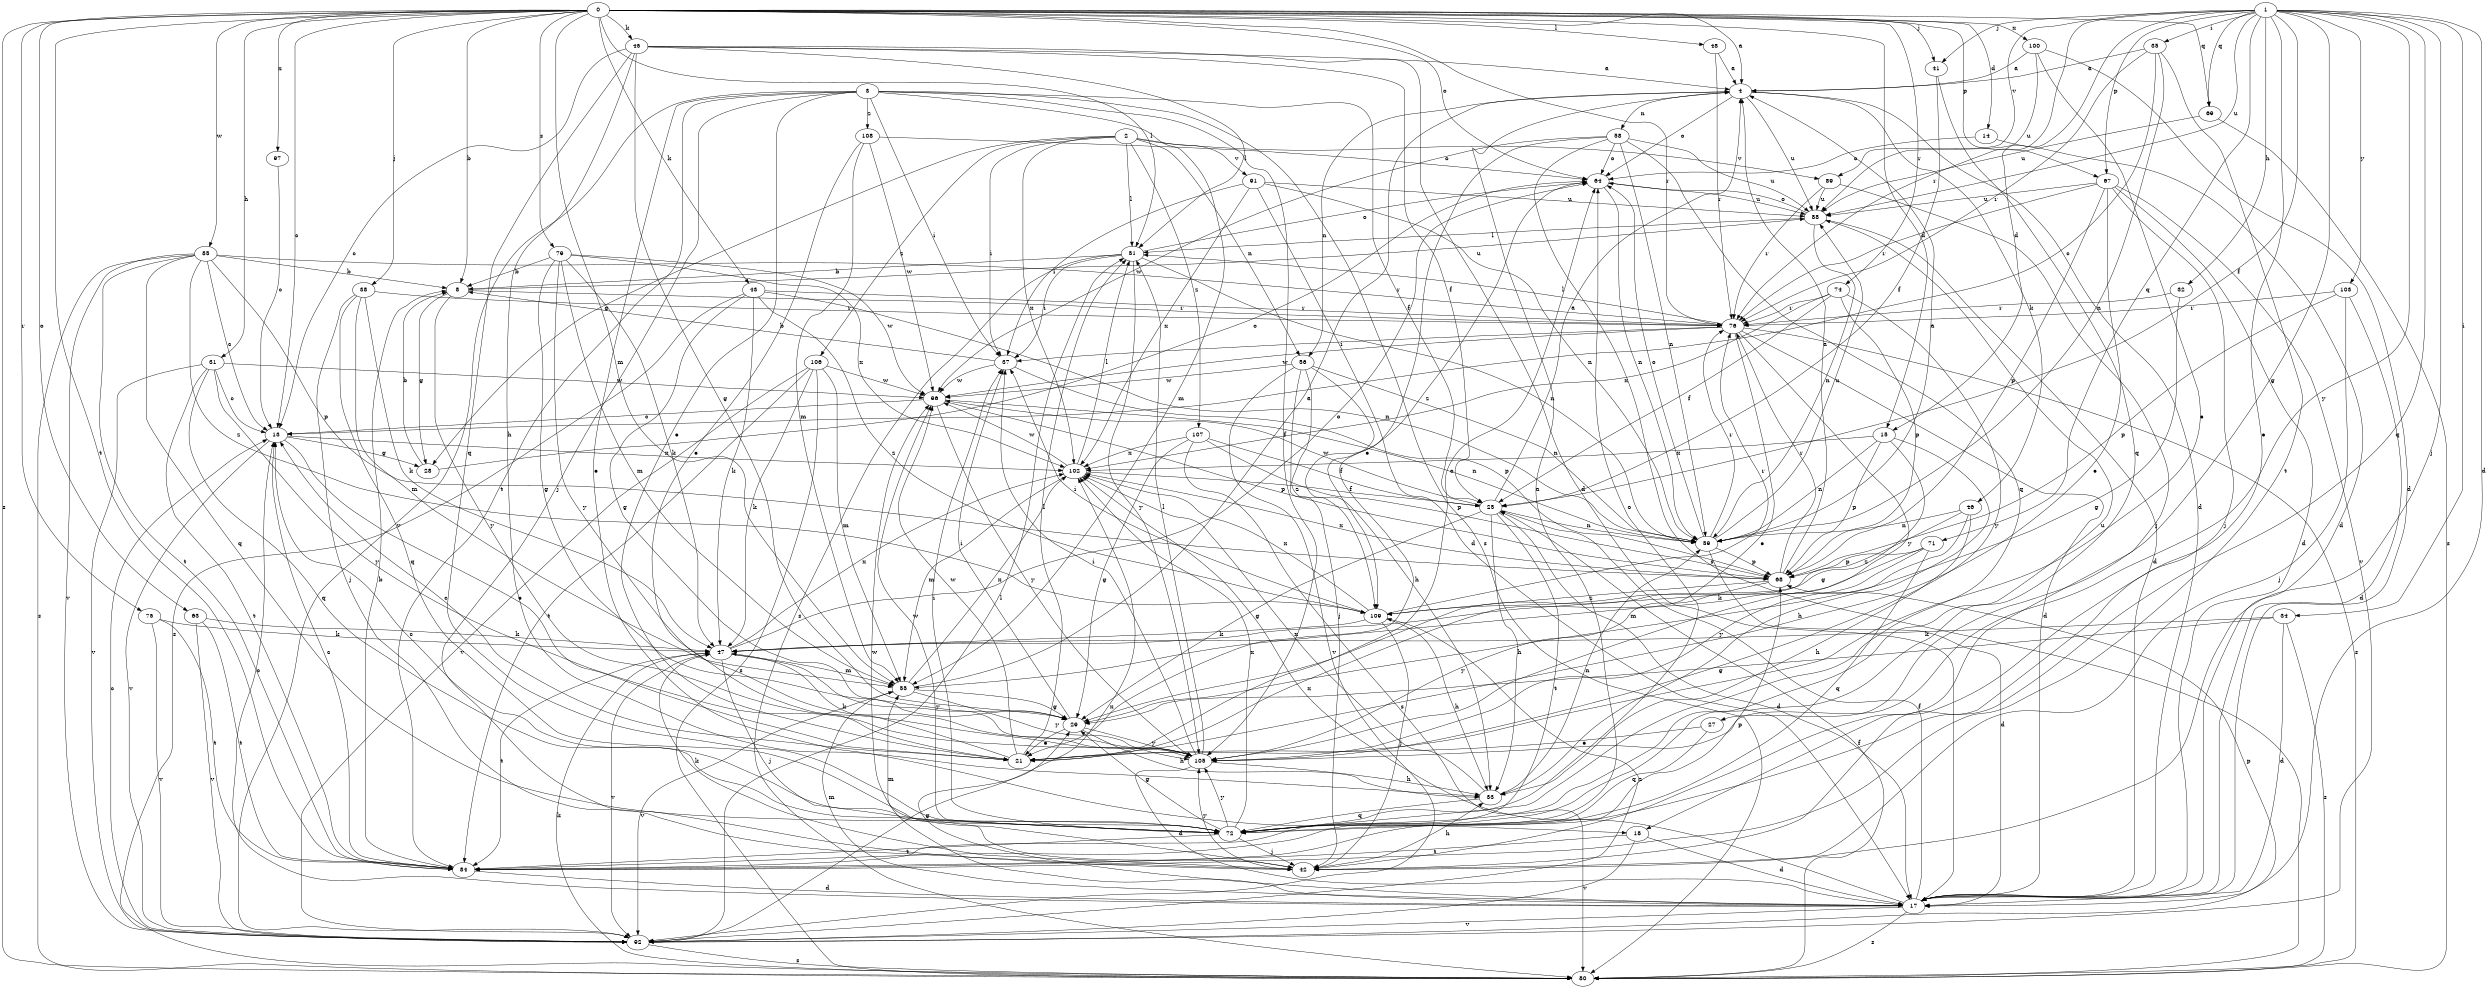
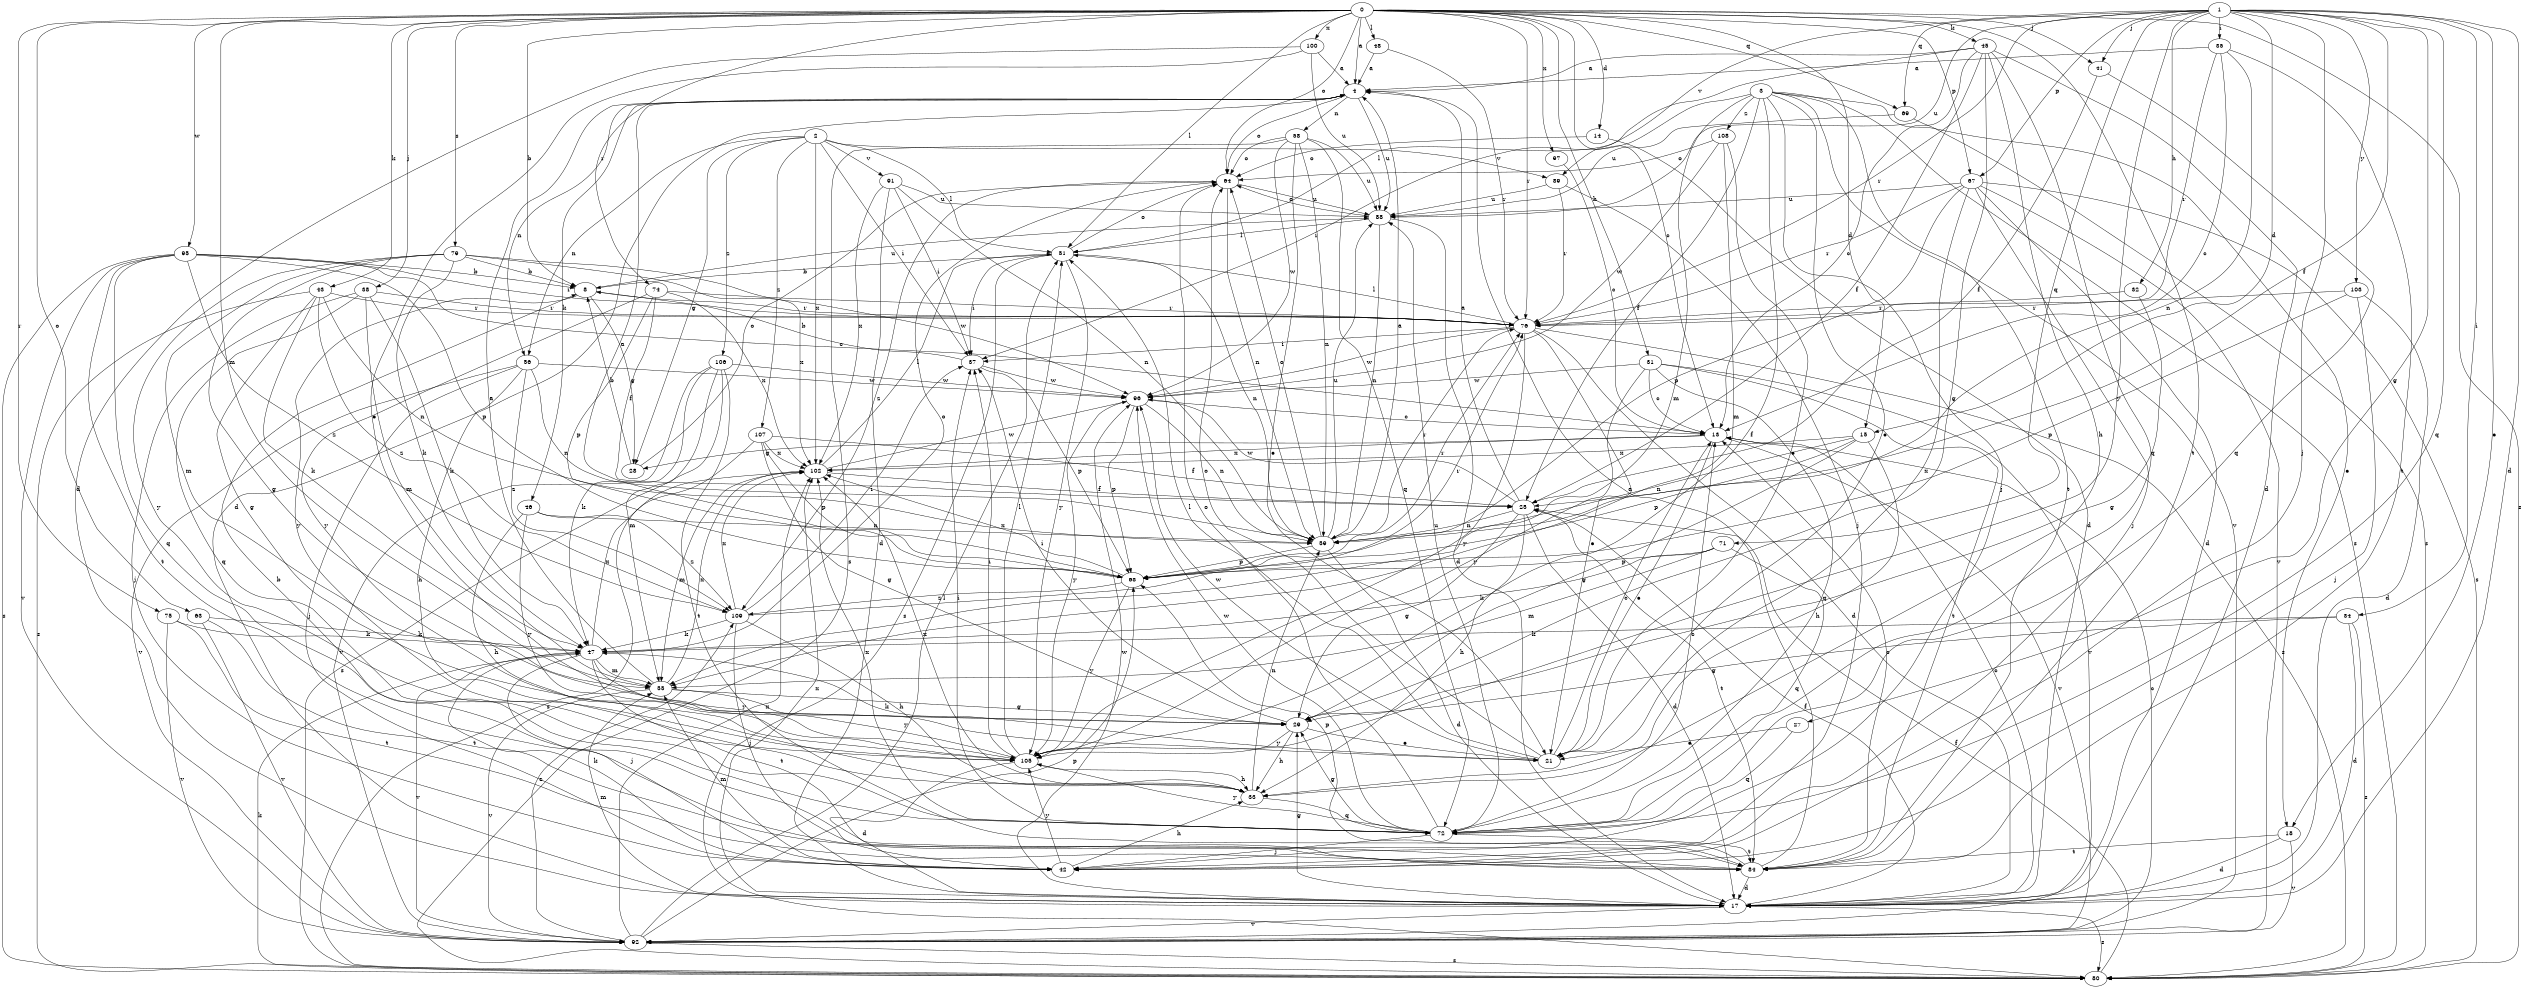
node "85": label "85" -> "95"
edge "67" -> "21": label "e" -> "x"
edge "67" -> "80": added, label "s"
